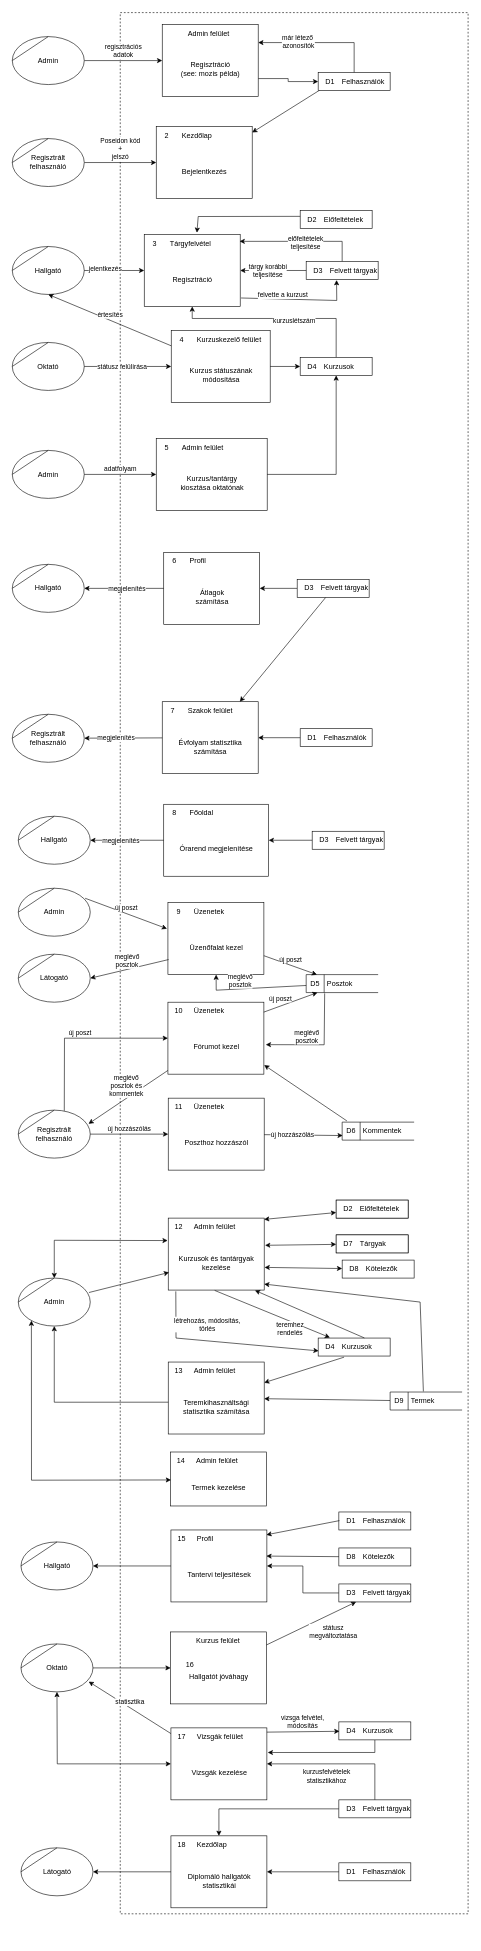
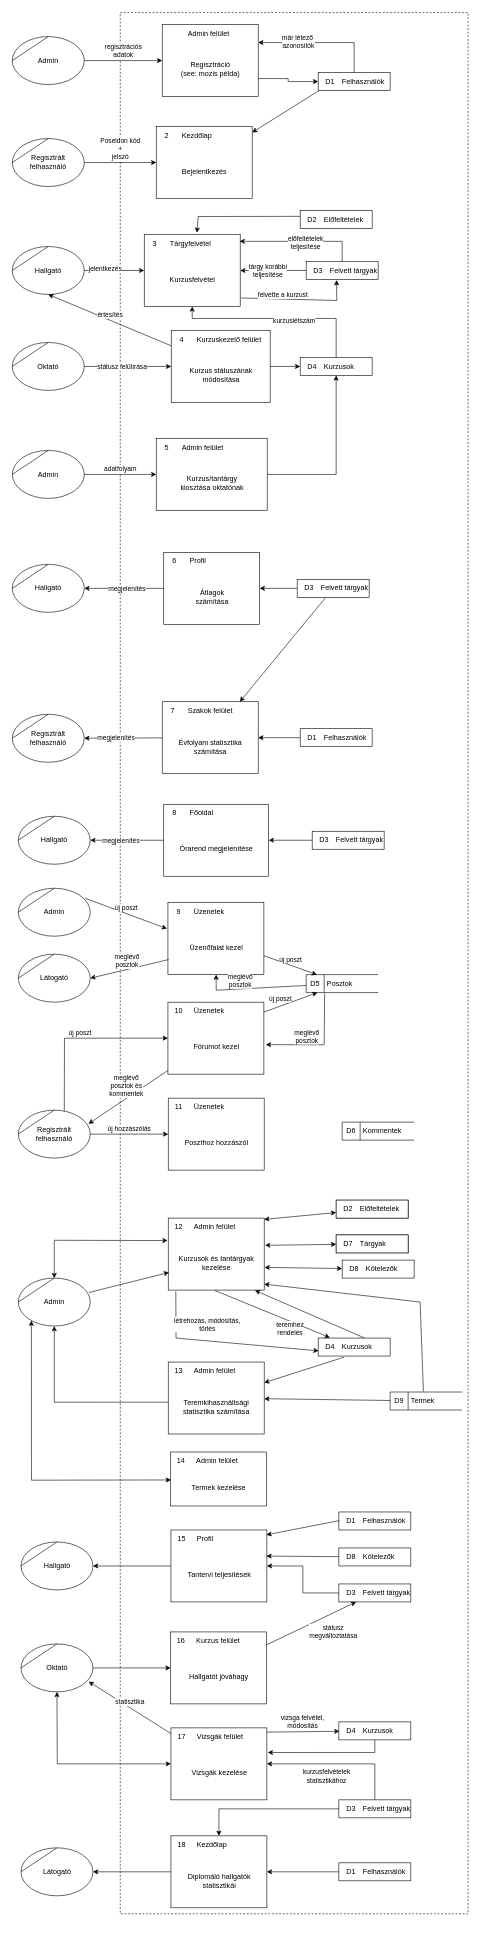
node "Regisztráció": label "Regisztráció" -> "Kurzusfelvétel"
edge "Kommentek" -> "Fórumot kezel": removed
edge "Poszthoz hozzászól" -> "Kommentek": removed, label "új hozzászólás"
node "16": moved (190, 1665) -> (181, 1641)
